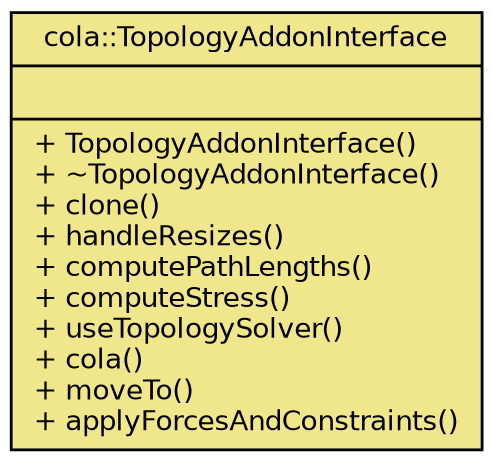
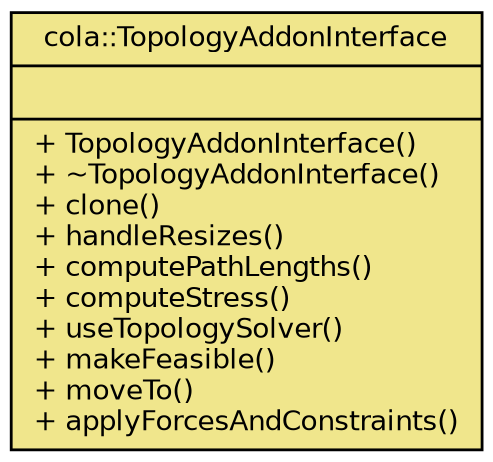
node "cola::TopologyAddonInterface": text "+ cola()" -> "+ makeFeasible()"
